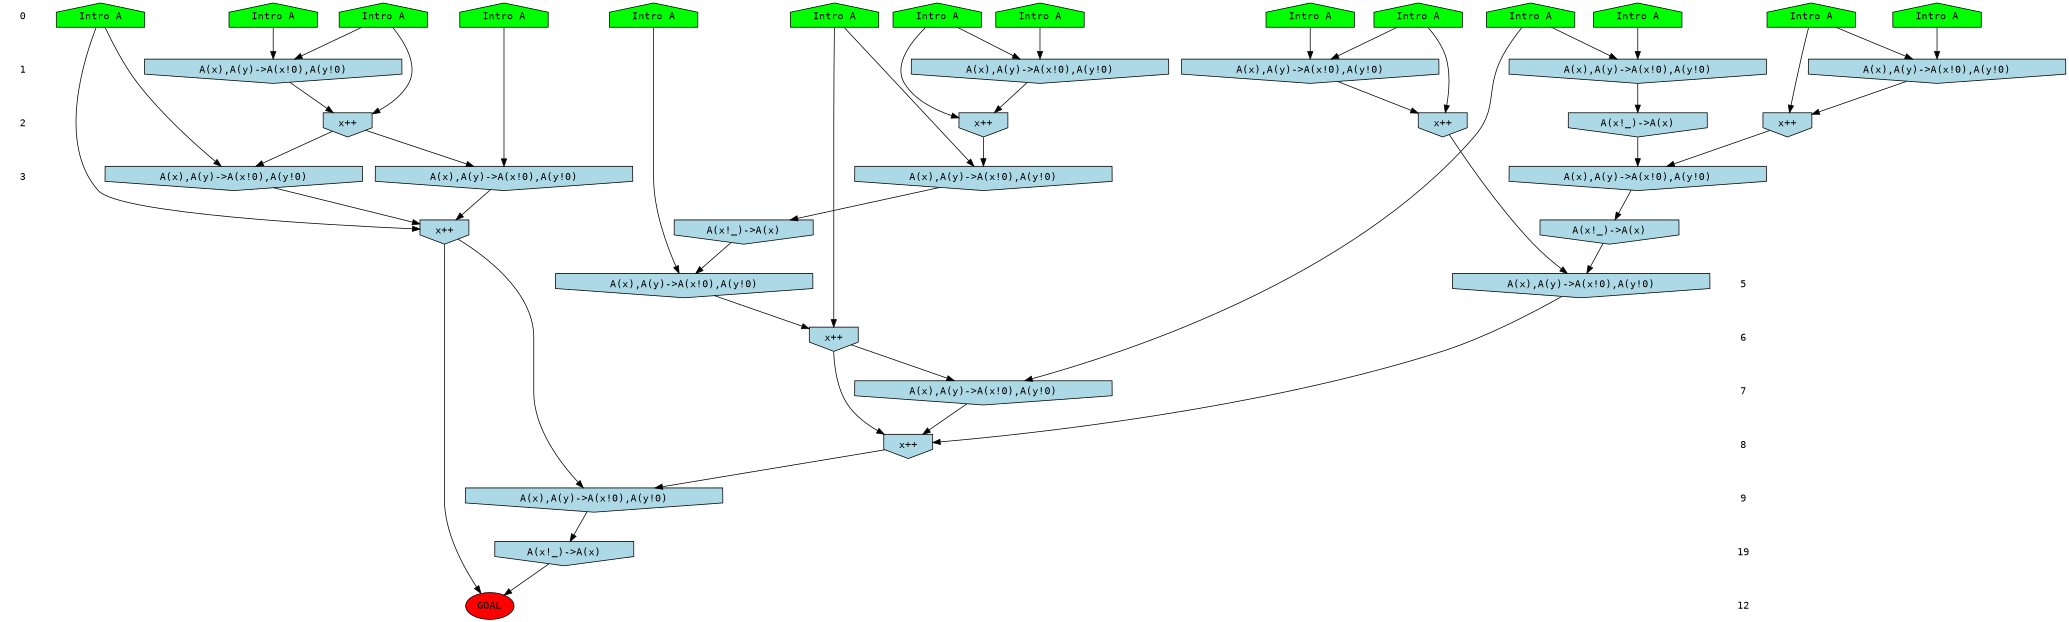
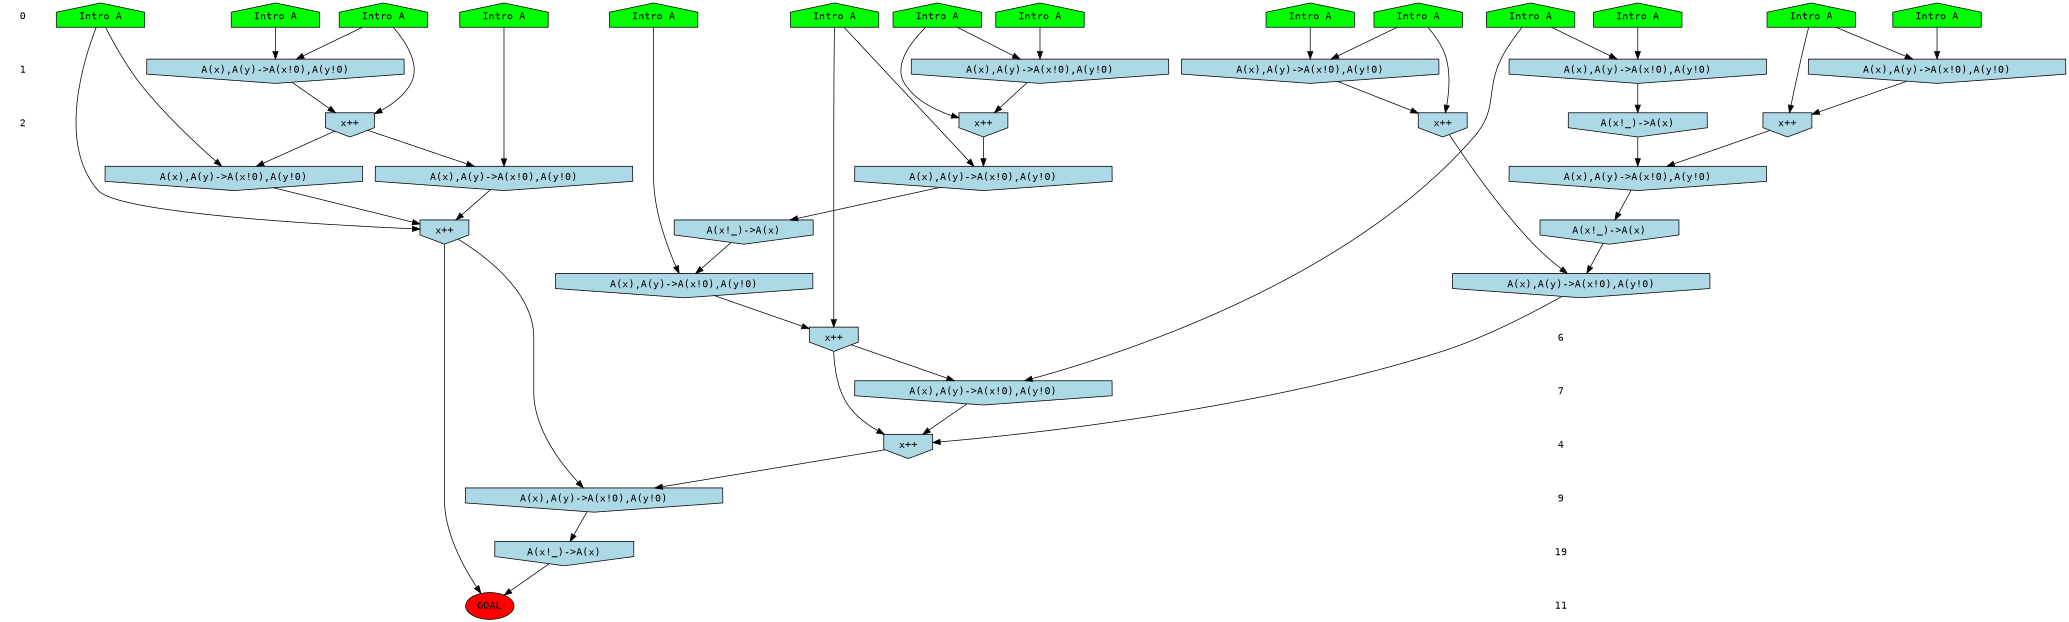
node "3": removed
node "5": removed
node "8": label "8" -> "4"
node "12": label "12" -> "11"
